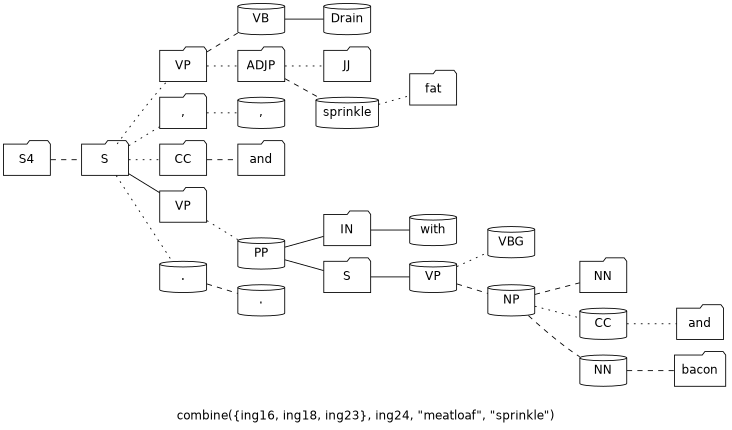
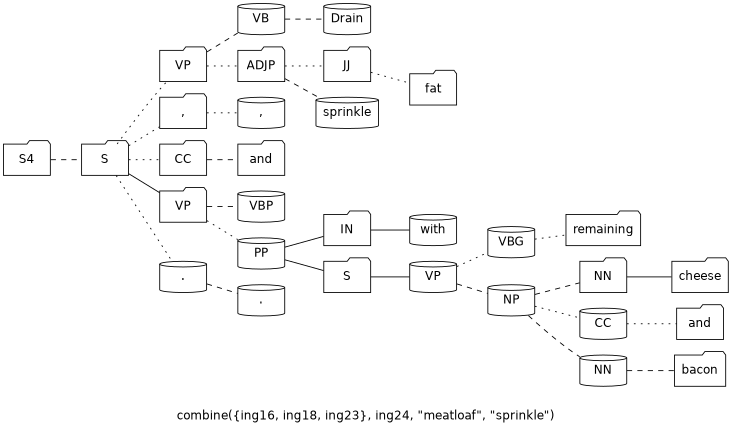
edge "VB" -- "Drain": style solid -> dashed
edge "fat" -- "sprinkle": now "fat" -- "JJ"
node "VBP": added
node "remaining": added
node "cheese": added
